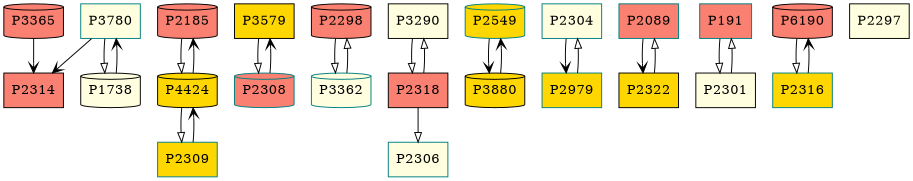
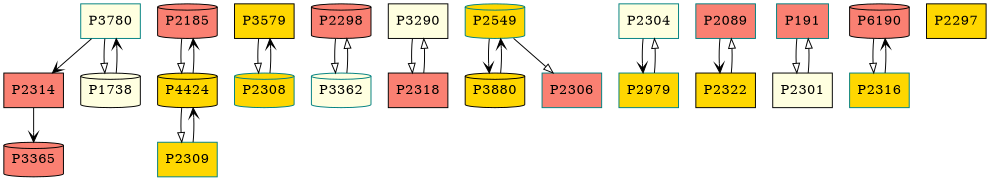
node "P2297": fillcolor lightyellow -> gold
edge "P3365" -> "P2314": reversed
node "P2308": fillcolor salmon -> gold
edge "P2318" -> "P2306": now "P2549" -> "P2306"
node "P2306": fillcolor lightyellow -> salmon
